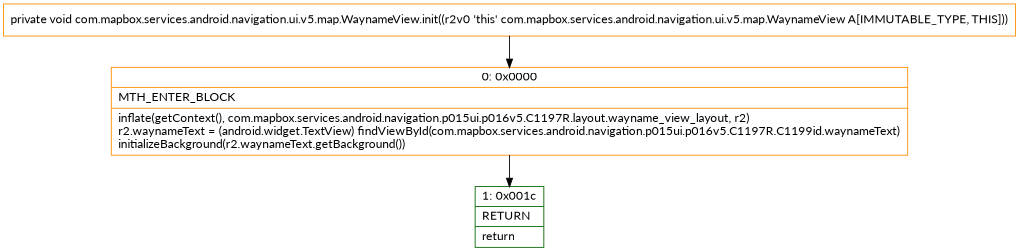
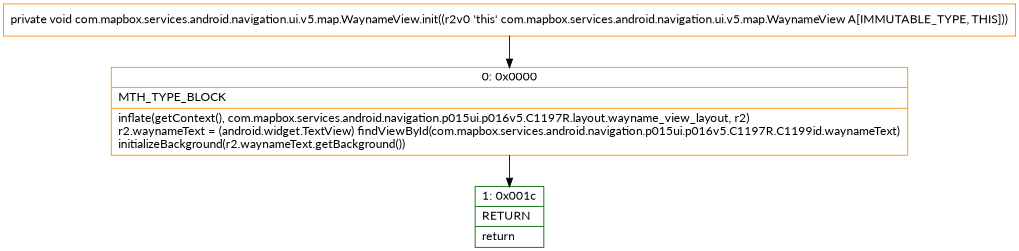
node "0: 0x0000": text "MTH_ENTER_BLOCK" -> "MTH_TYPE_BLOCK"
